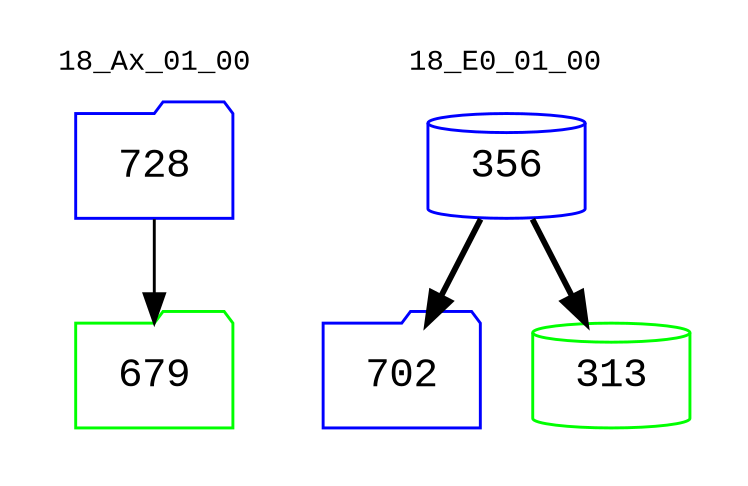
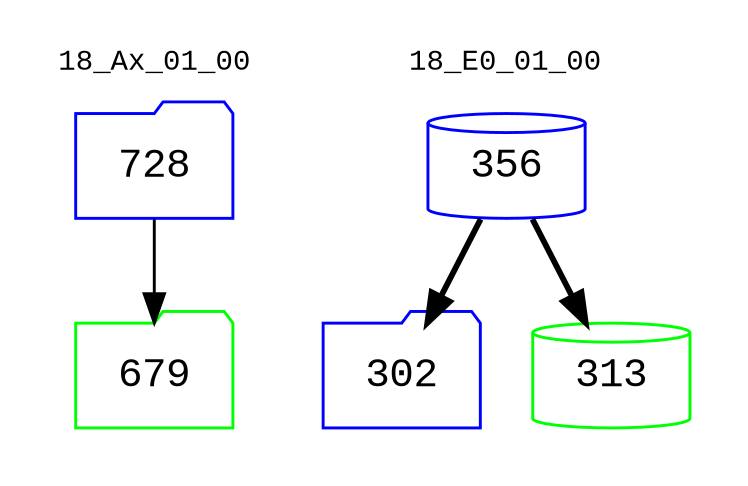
node "702": label "702" -> "302"
